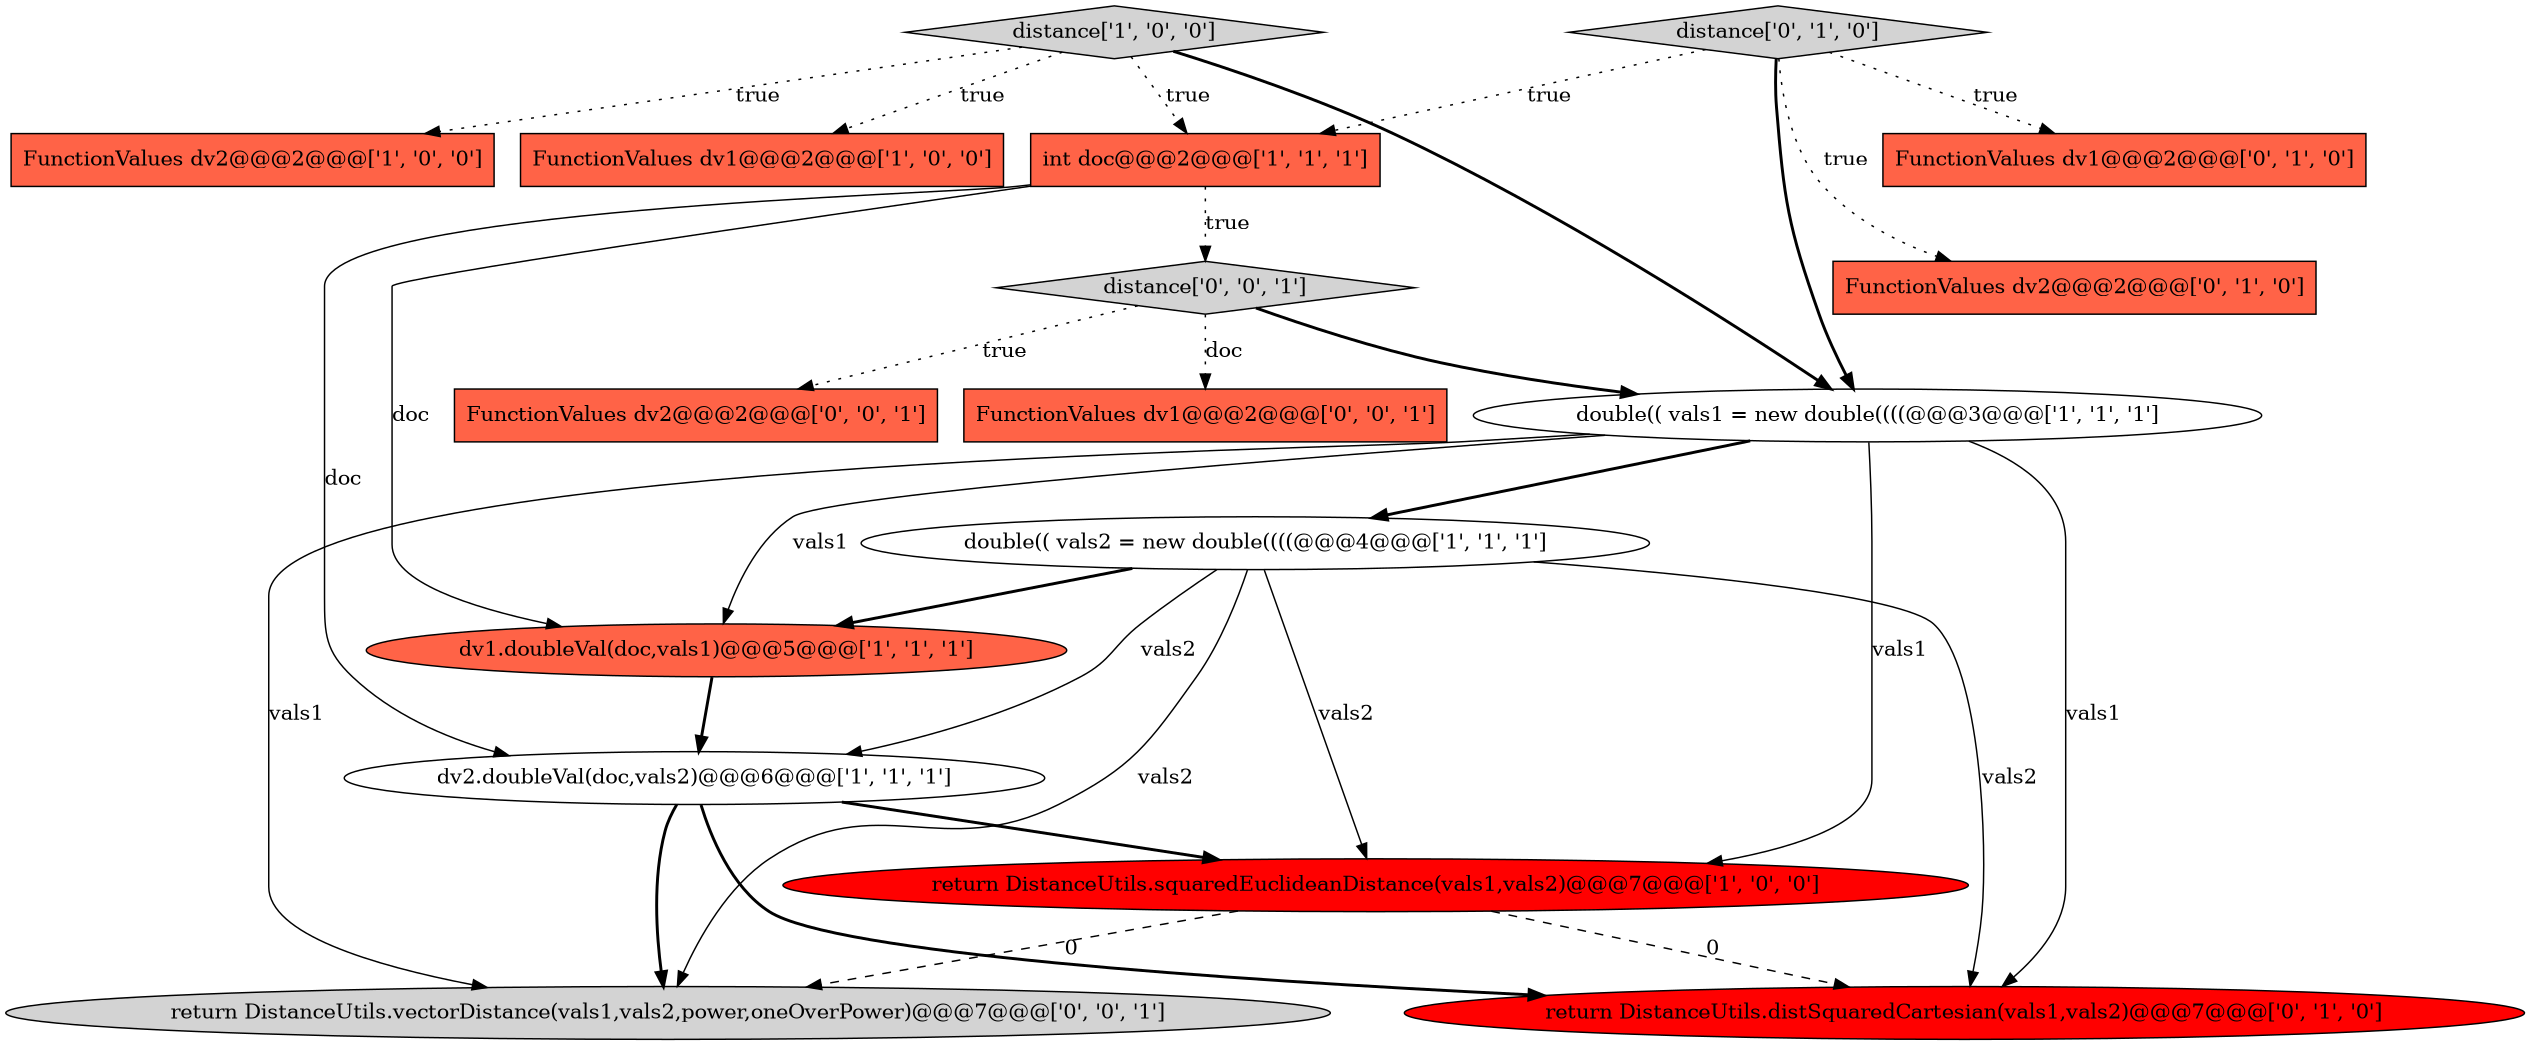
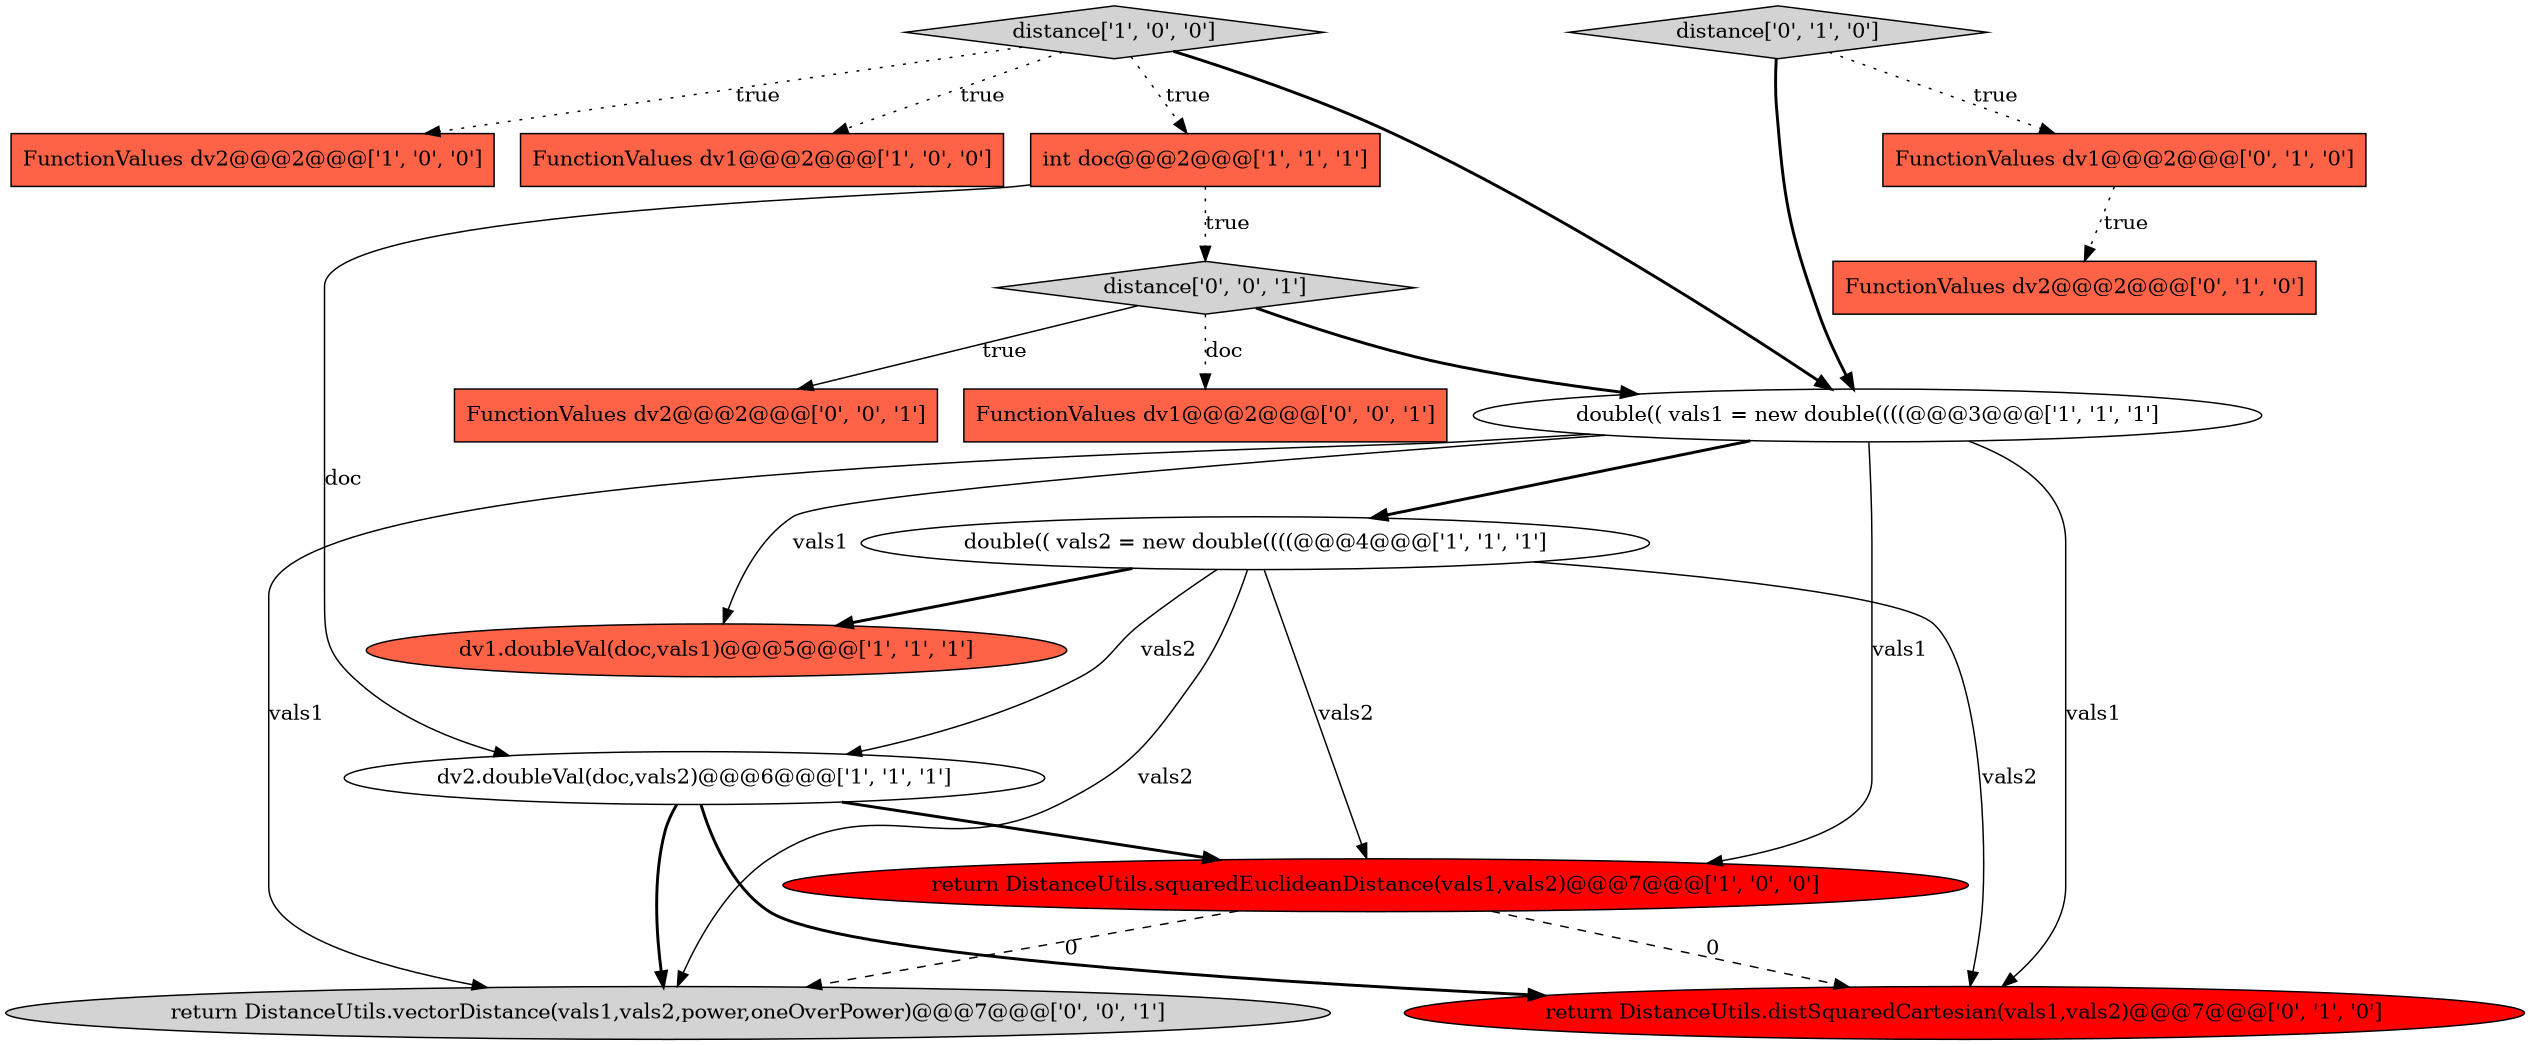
edge "distance['0', '1', '0']" -> "int doc@@@2@@@['1', '1', '1']": removed, label "true"
edge "distance['0', '1', '0']" -> "FunctionValues dv2@@@2@@@['0', '1', '0']": now "FunctionValues dv1@@@2@@@['0', '1', '0']" -> "FunctionValues dv2@@@2@@@['0', '1', '0']"
edge "int doc@@@2@@@['1', '1', '1']" -> "dv1.doubleVal(doc,vals1)@@@5@@@['1', '1', '1']": removed, label "doc"
edge "distance['0', '0', '1']" -> "FunctionValues dv2@@@2@@@['0', '0', '1']": style dotted -> solid
edge "dv1.doubleVal(doc,vals1)@@@5@@@['1', '1', '1']" -> "dv2.doubleVal(doc,vals2)@@@6@@@['1', '1', '1']": removed
